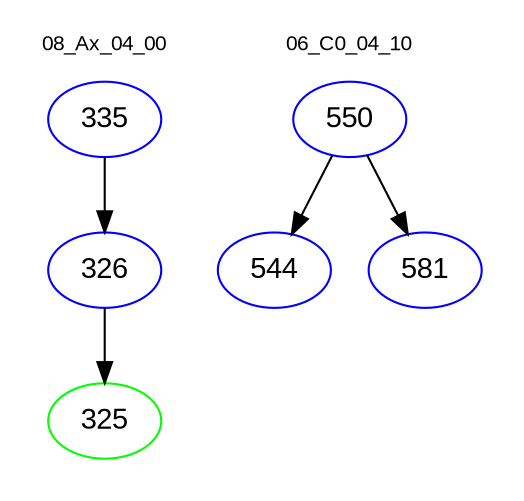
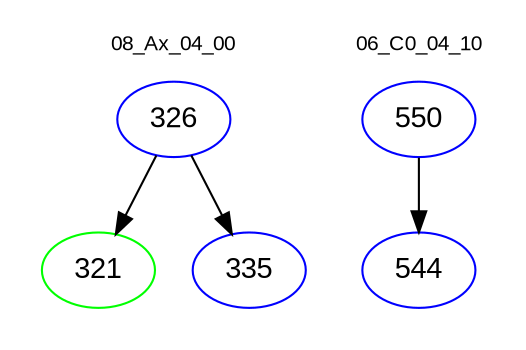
edge "335" -> "326": reversed
node "581": removed
node "325": label "325" -> "321"
